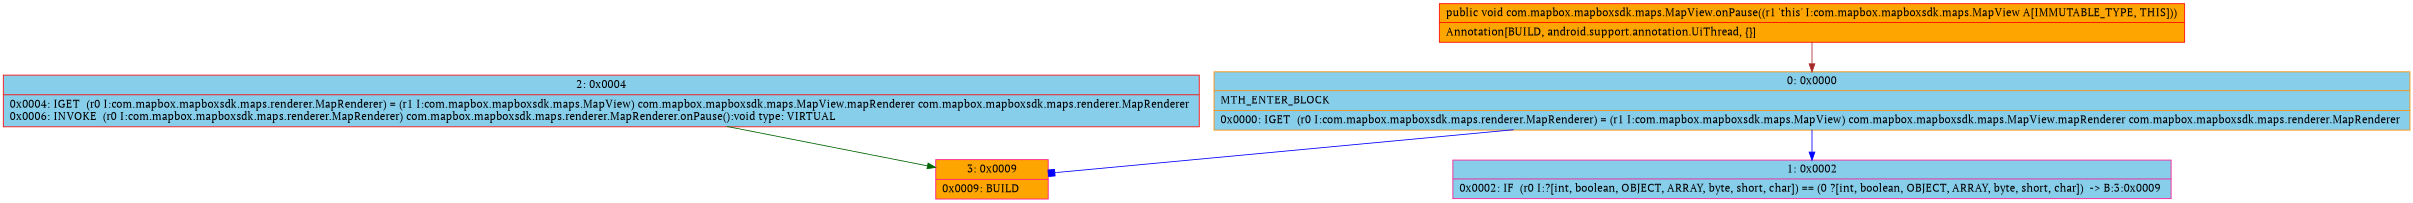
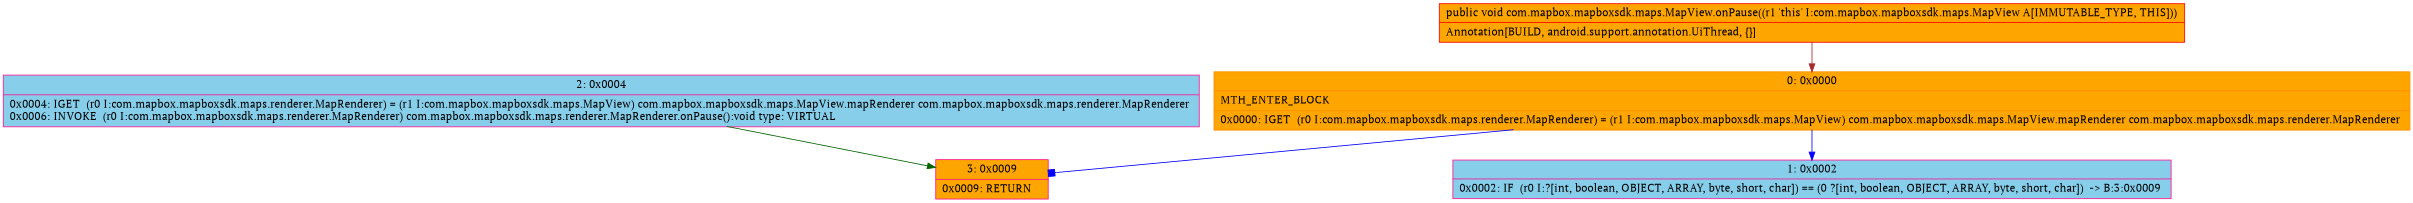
node "2: 0x0004": color red -> deeppink
node "0: 0x0000": fillcolor skyblue -> orange
node "3: 0x0009": text "0x0009: BUILD" -> "0x0009: RETURN"
